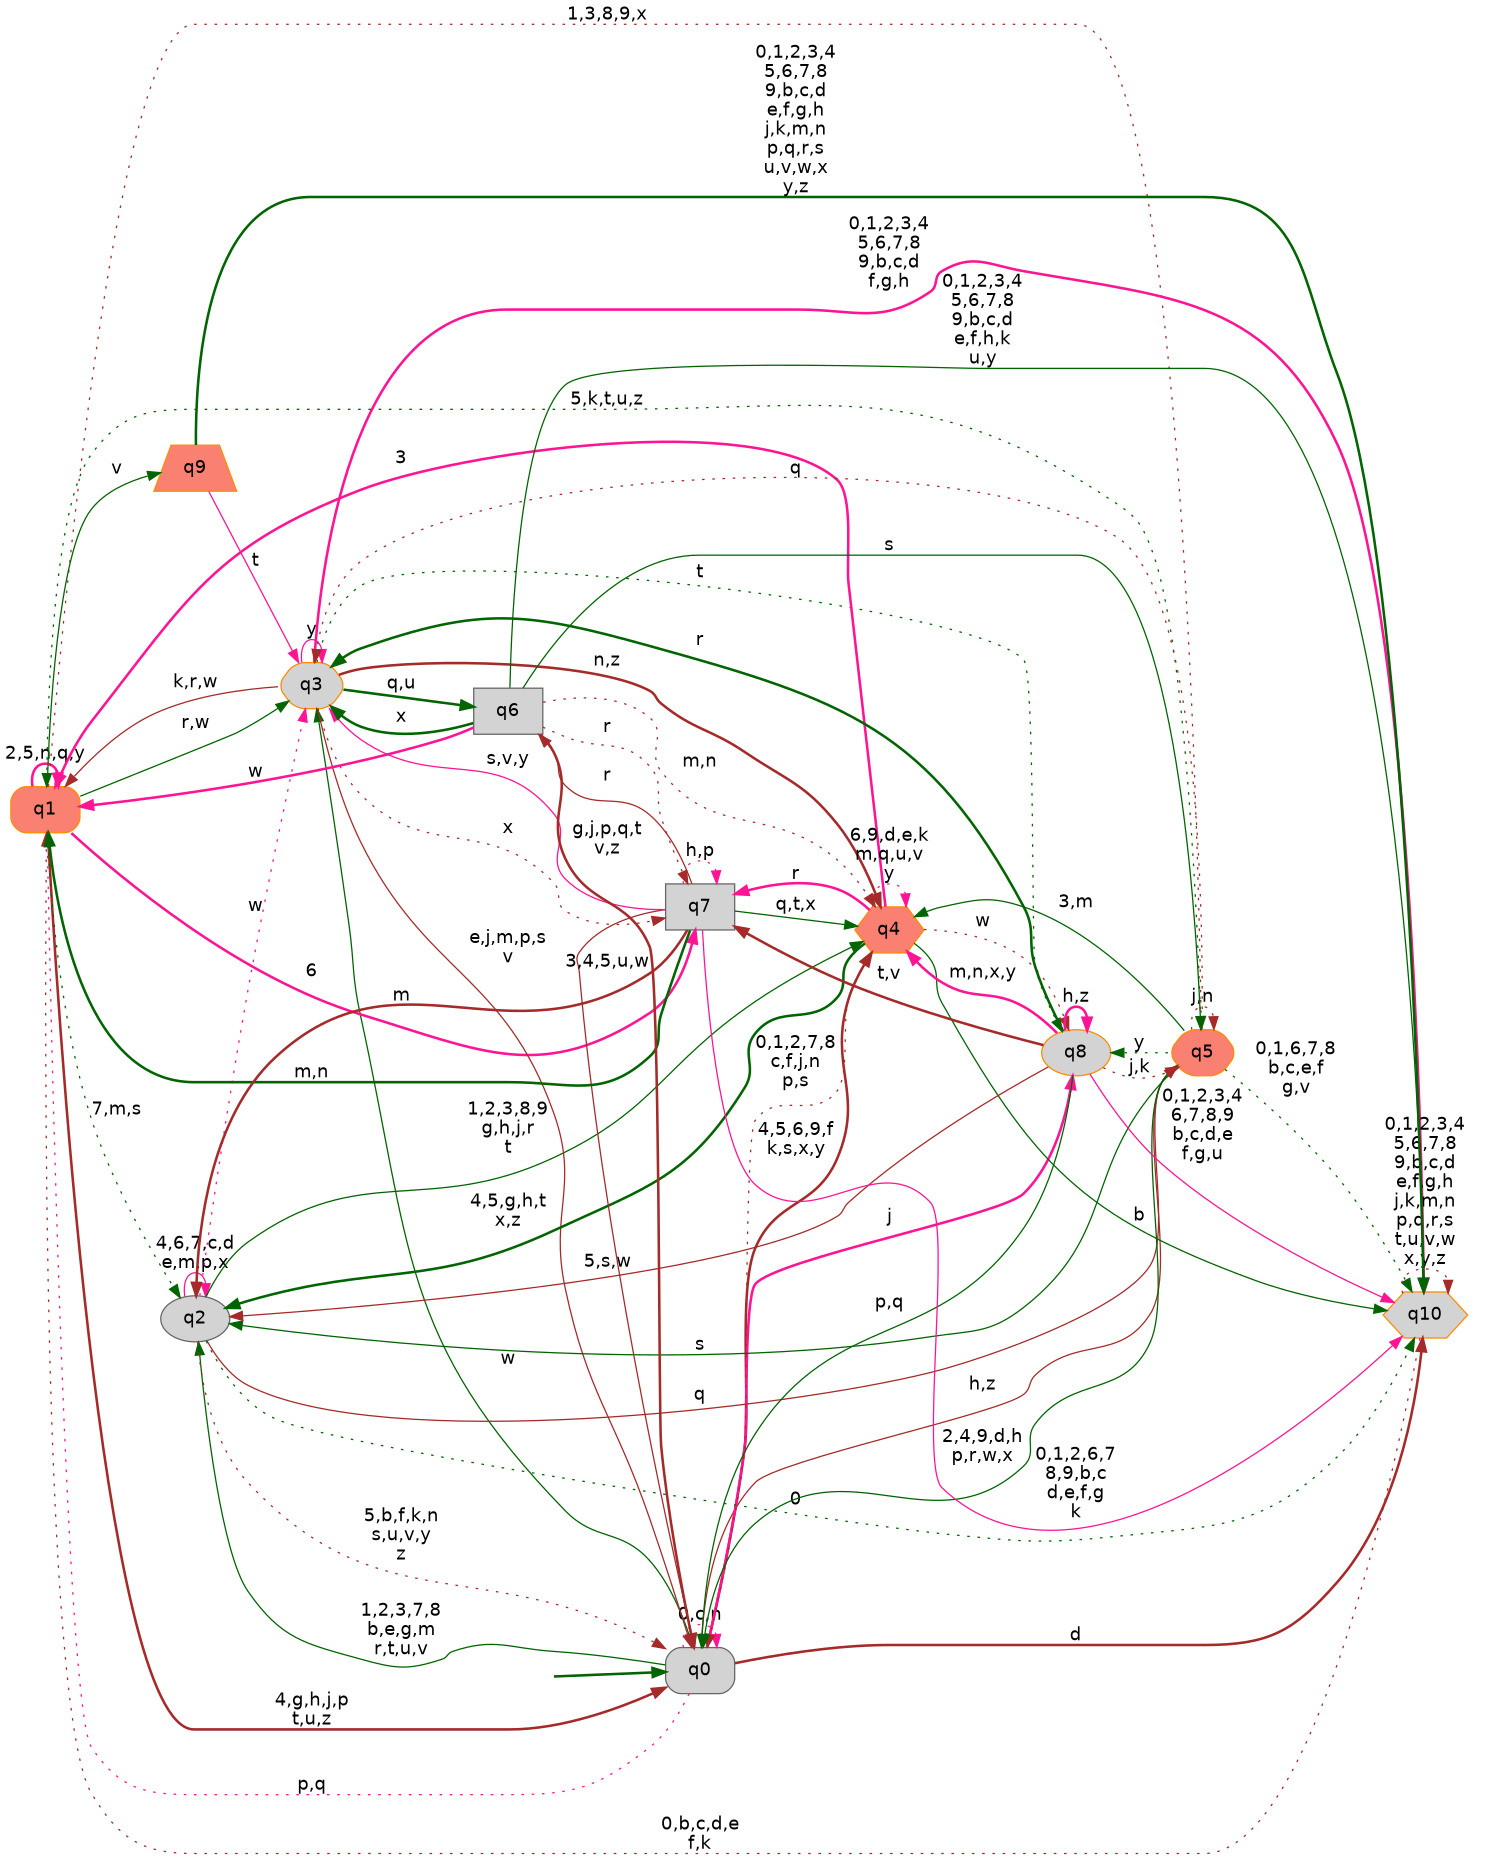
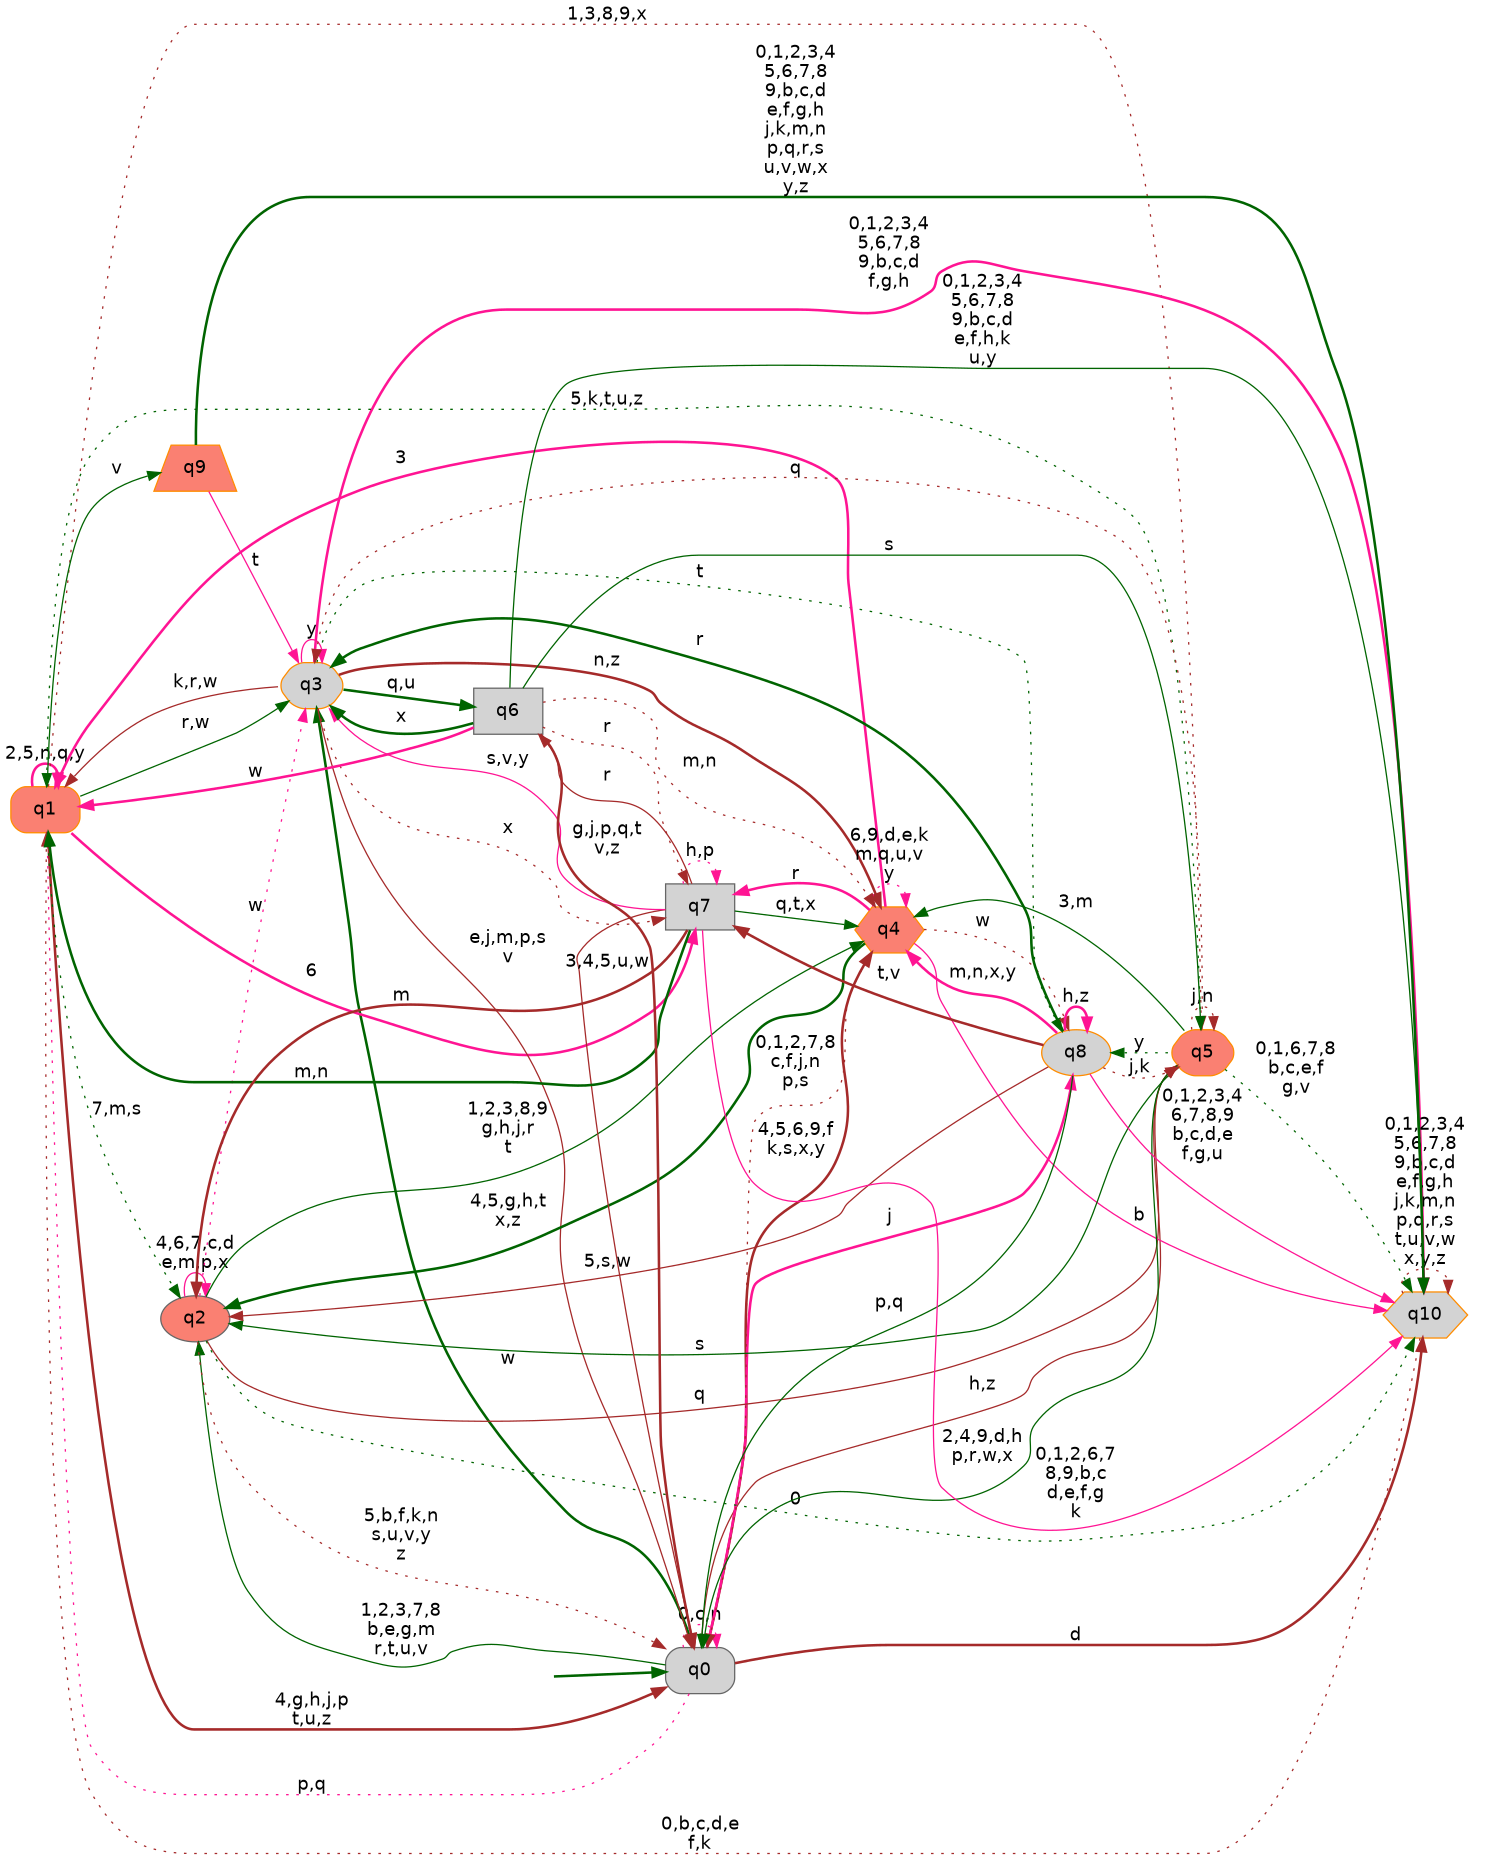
edge "q4" -> "q10": color darkgreen -> deeppink
edge "q0" -> "q3": style solid -> bold
node "q2": fillcolor lightgrey -> salmon
